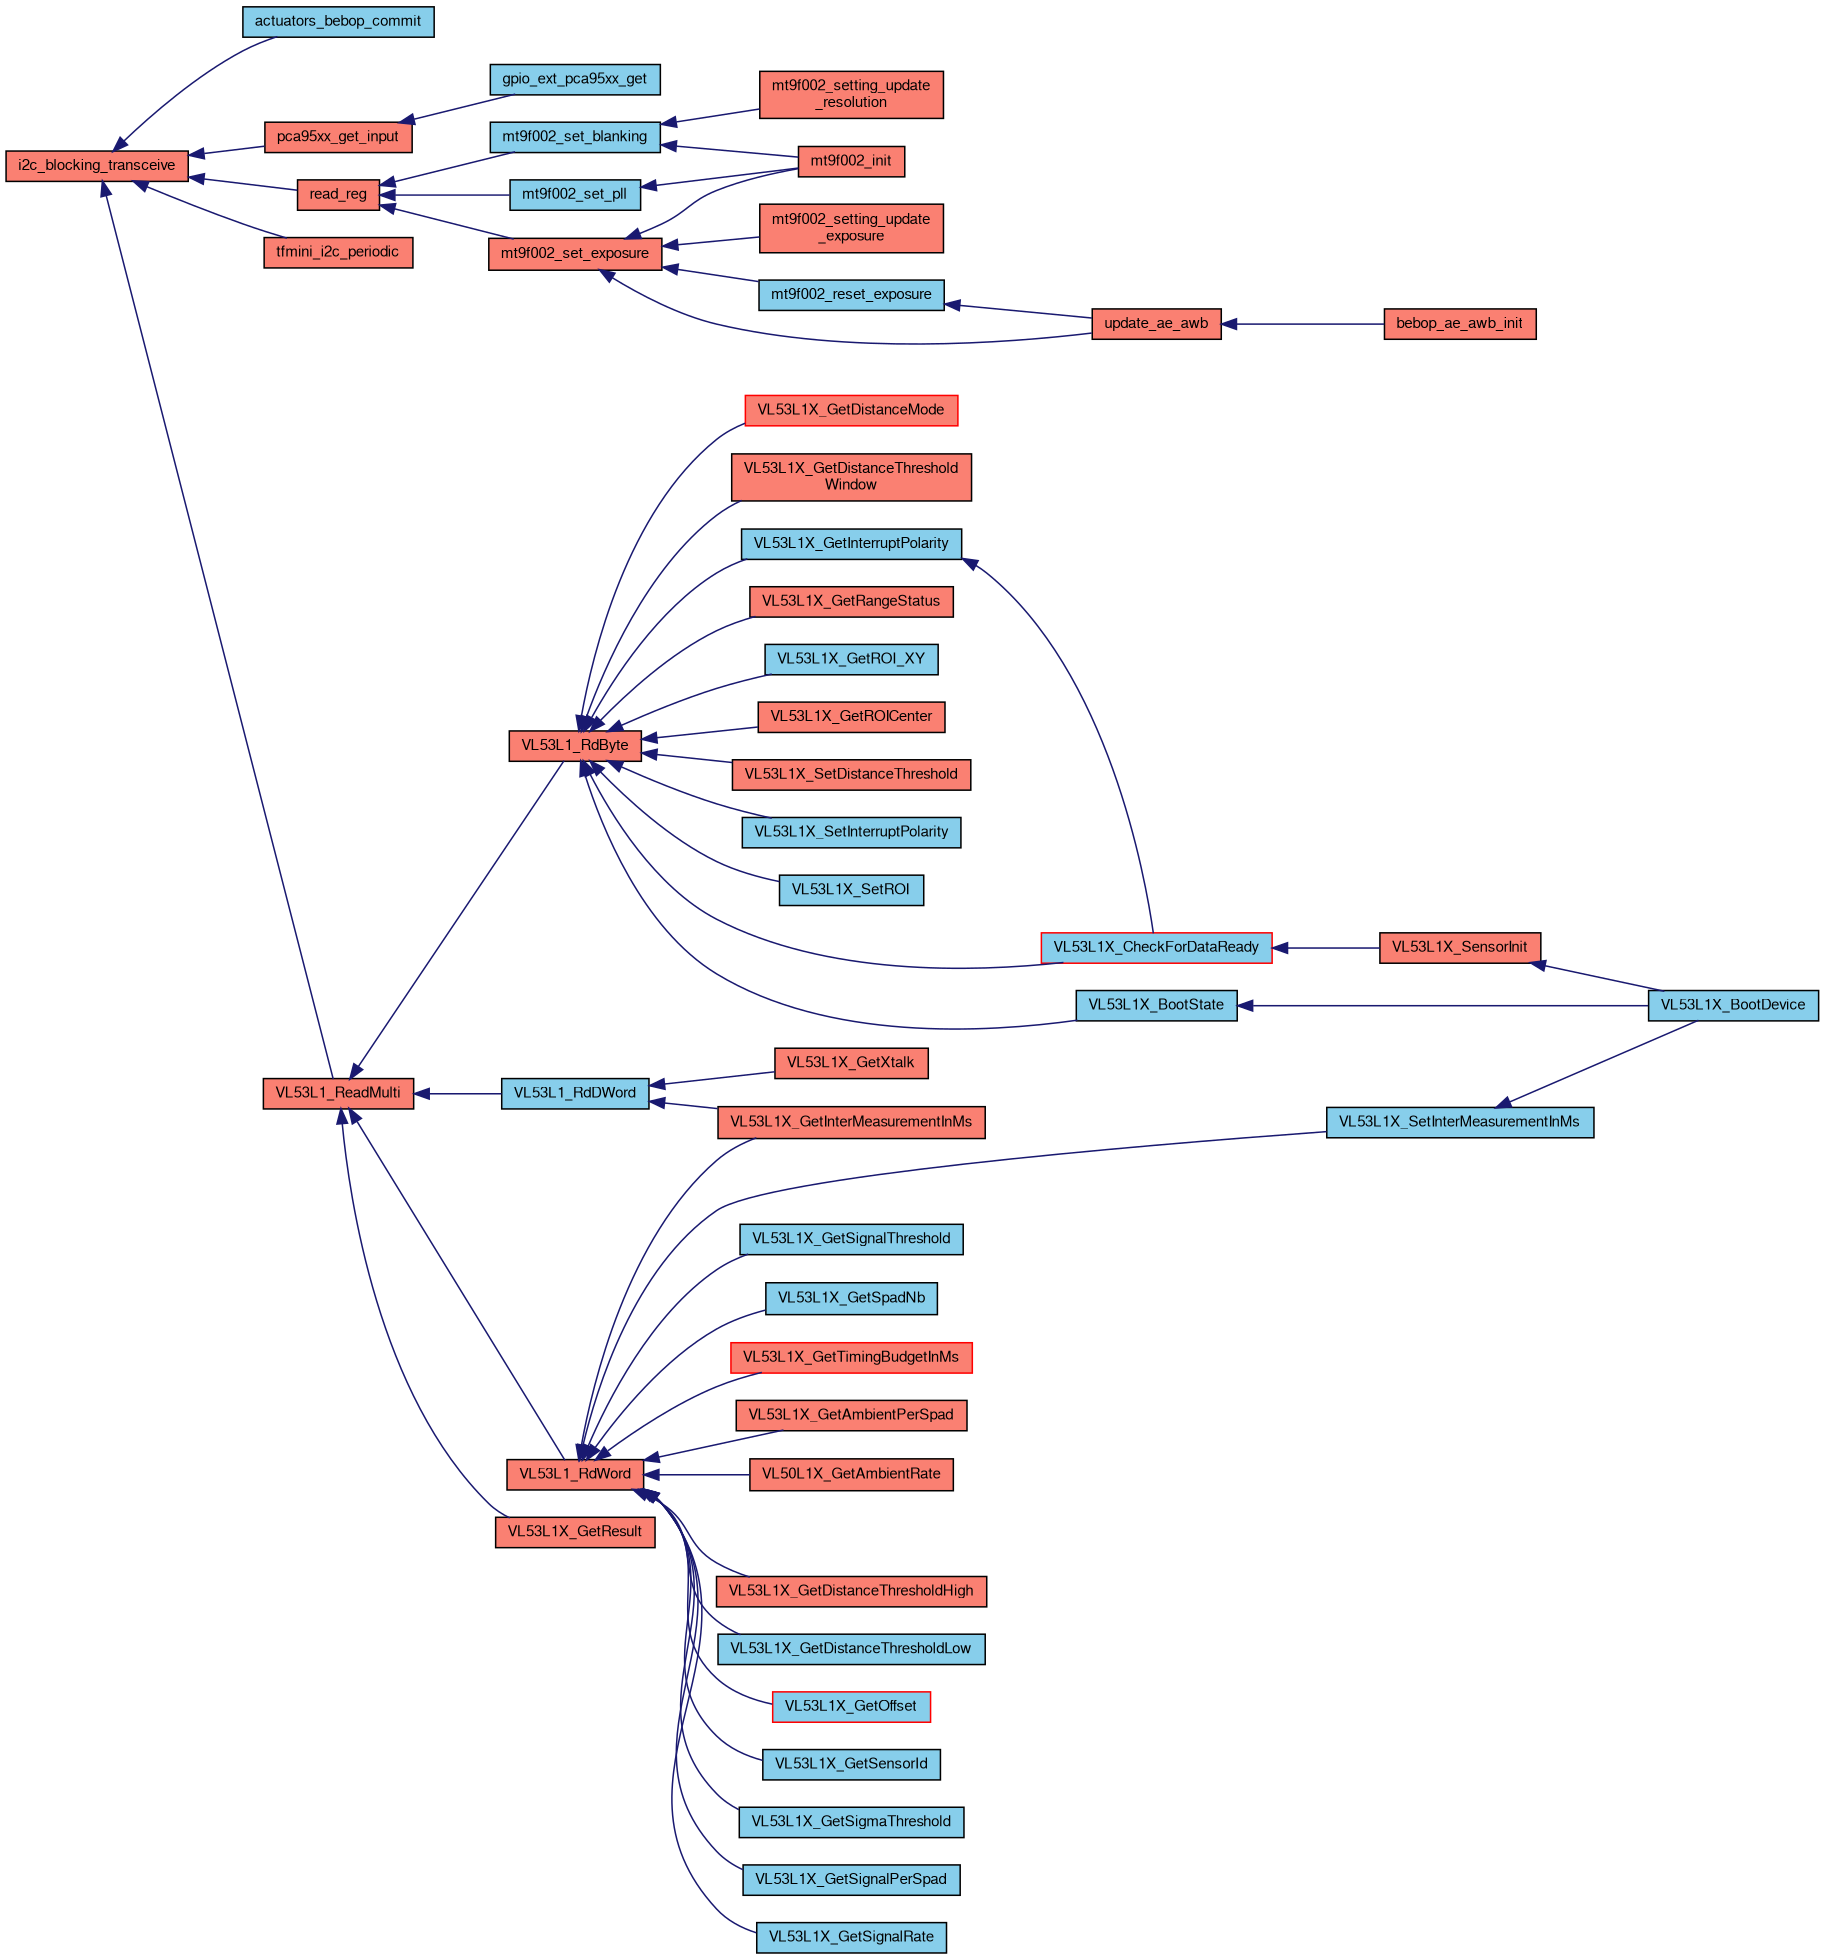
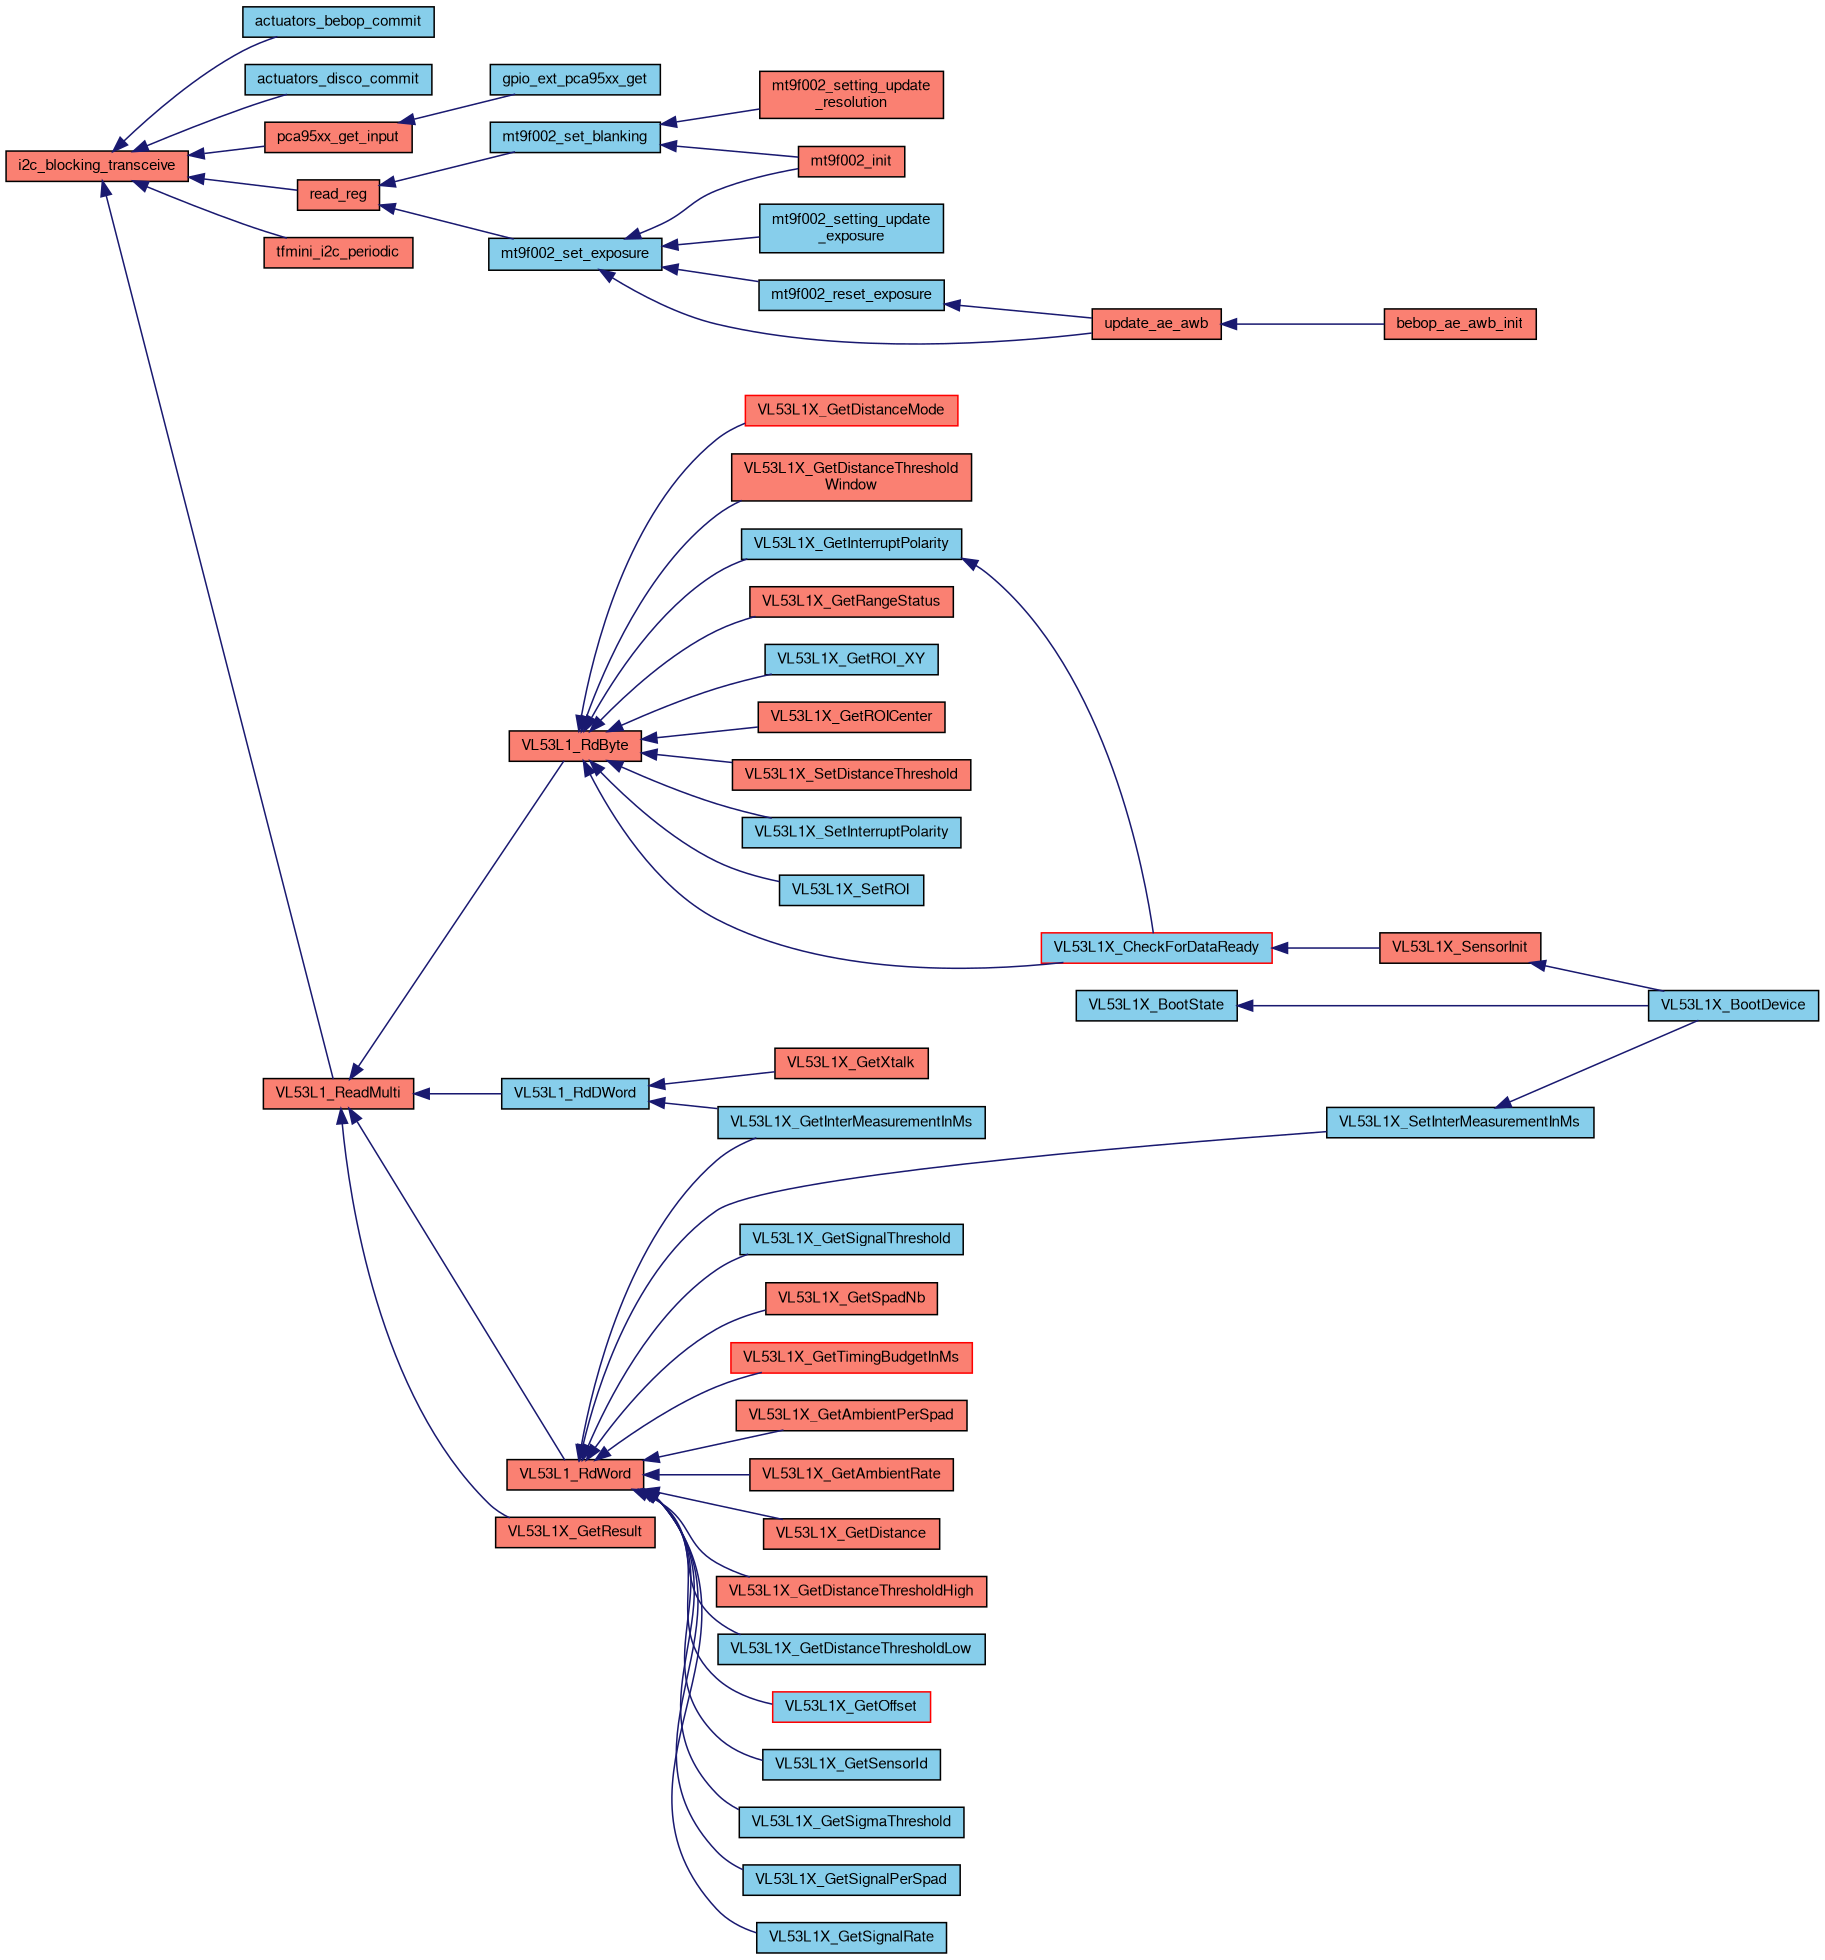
node "actuators_disco_commit": added
node "mt9f002_set_pll": removed
node "mt9f002_setting_update _exposure": fillcolor salmon -> skyblue
node "mt9f002_set_exposure": fillcolor salmon -> skyblue
edge "VL53L1X_BootState" -> "VL53L1_RdByte": removed
node "VL53L1X_GetInterMeasurementInMs": fillcolor salmon -> skyblue
node "VL53L1X_GetSpadNb": fillcolor skyblue -> salmon
node "VL50L1X_GetAmbientRate": label "VL50L1X_GetAmbientRate" -> "VL53L1X_GetAmbientRate"
node "VL53L1X_GetDistance": added
